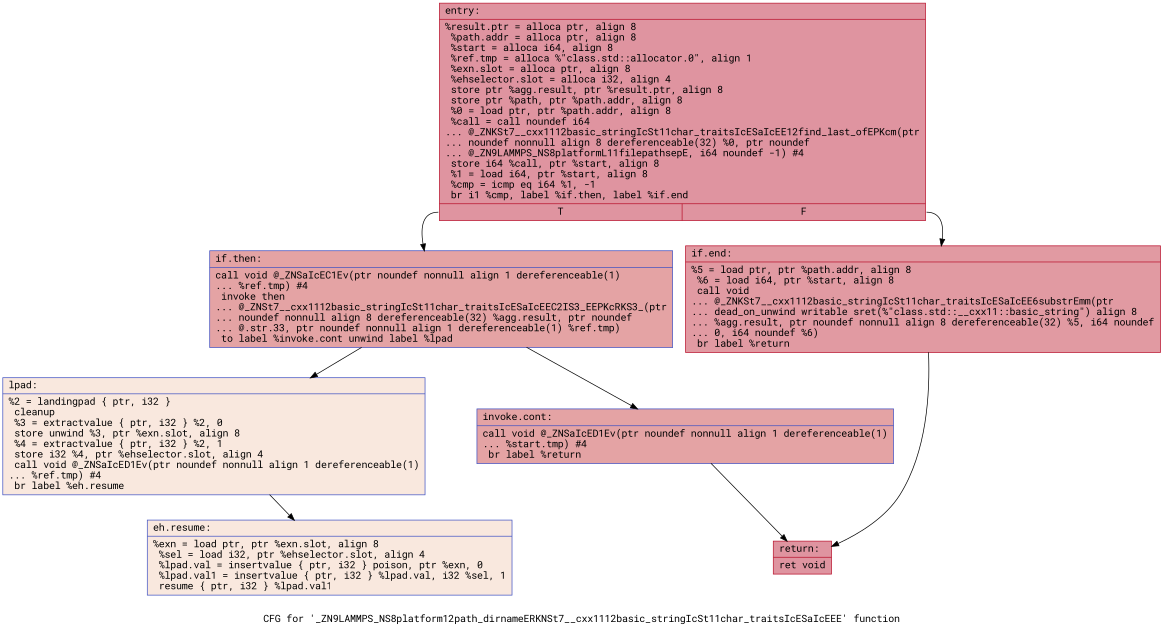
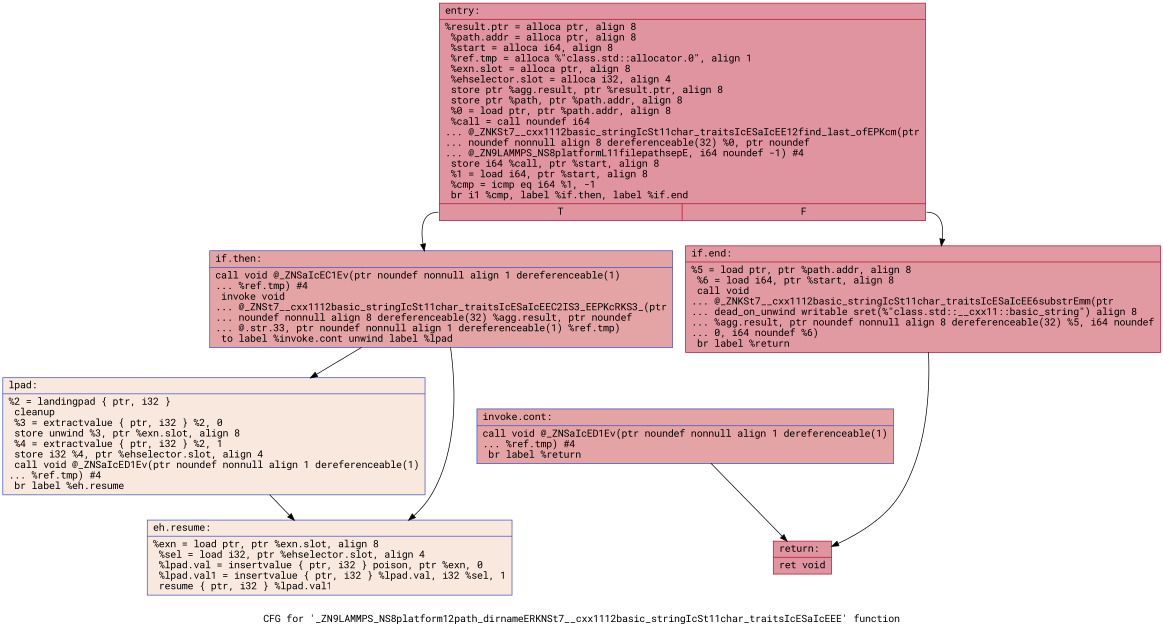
node "if.then:": text "invoke then" -> "invoke void"
edge "if.then:" -> "invoke.cont:": now "if.then:" -> "eh.resume:"
node "invoke.cont:": text "... %start.tmp) #4" -> "... %ref.tmp) #4"
